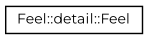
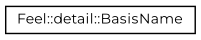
node "Feel::detail::Feel": label "Feel::detail::Feel" -> "Feel::detail::BasisName"
